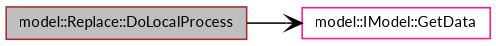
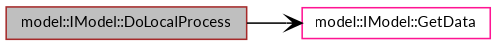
node "model::Replace::DoLocalProcess": label "model::Replace::DoLocalProcess" -> "model::IModel::DoLocalProcess"
